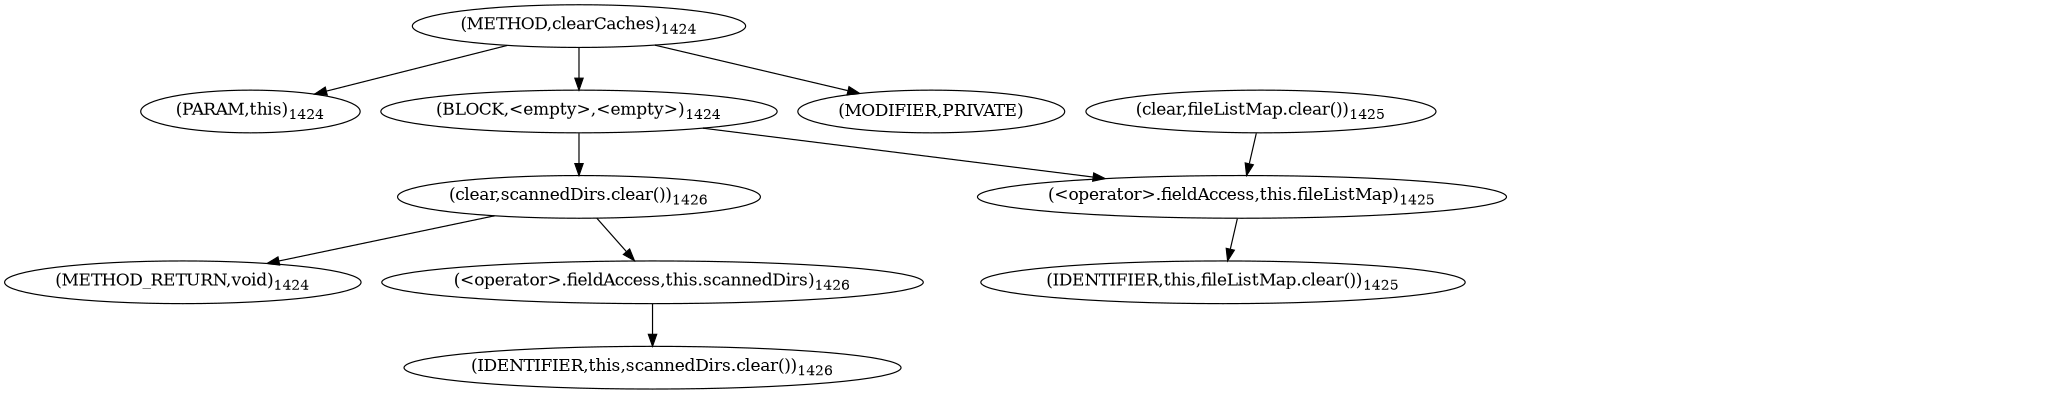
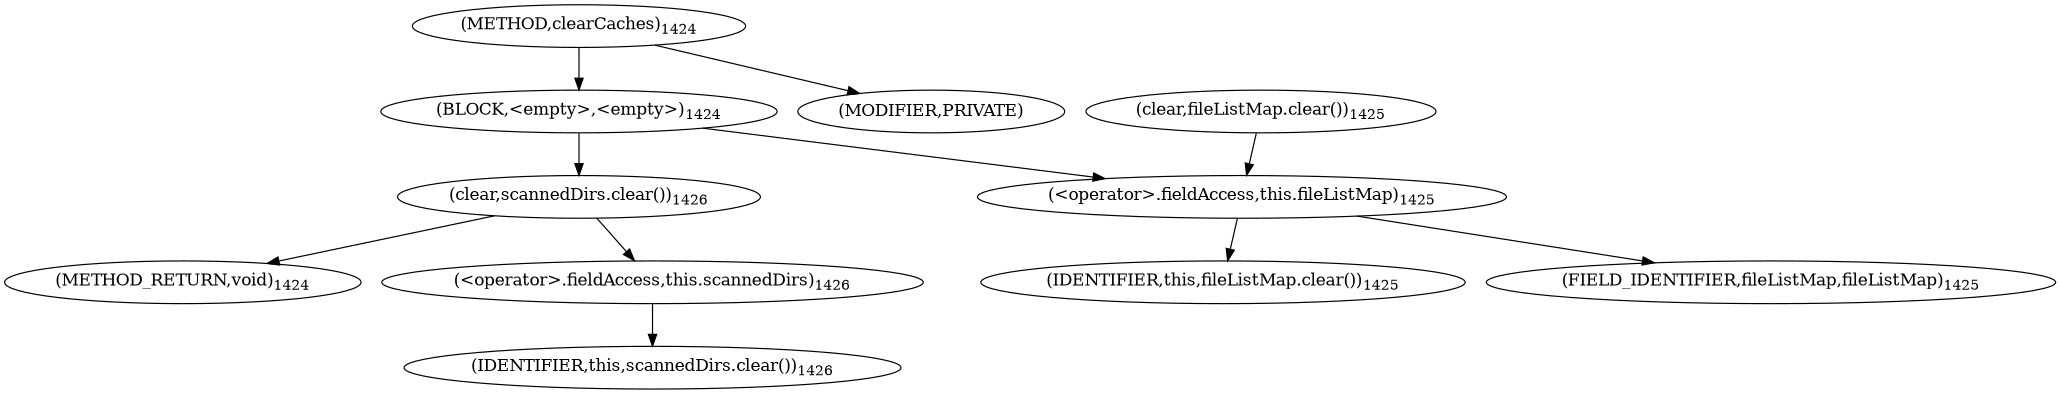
node "(PARAM,this)": removed
node "(FIELD_IDENTIFIER,fileListMap,fileListMap)": added
